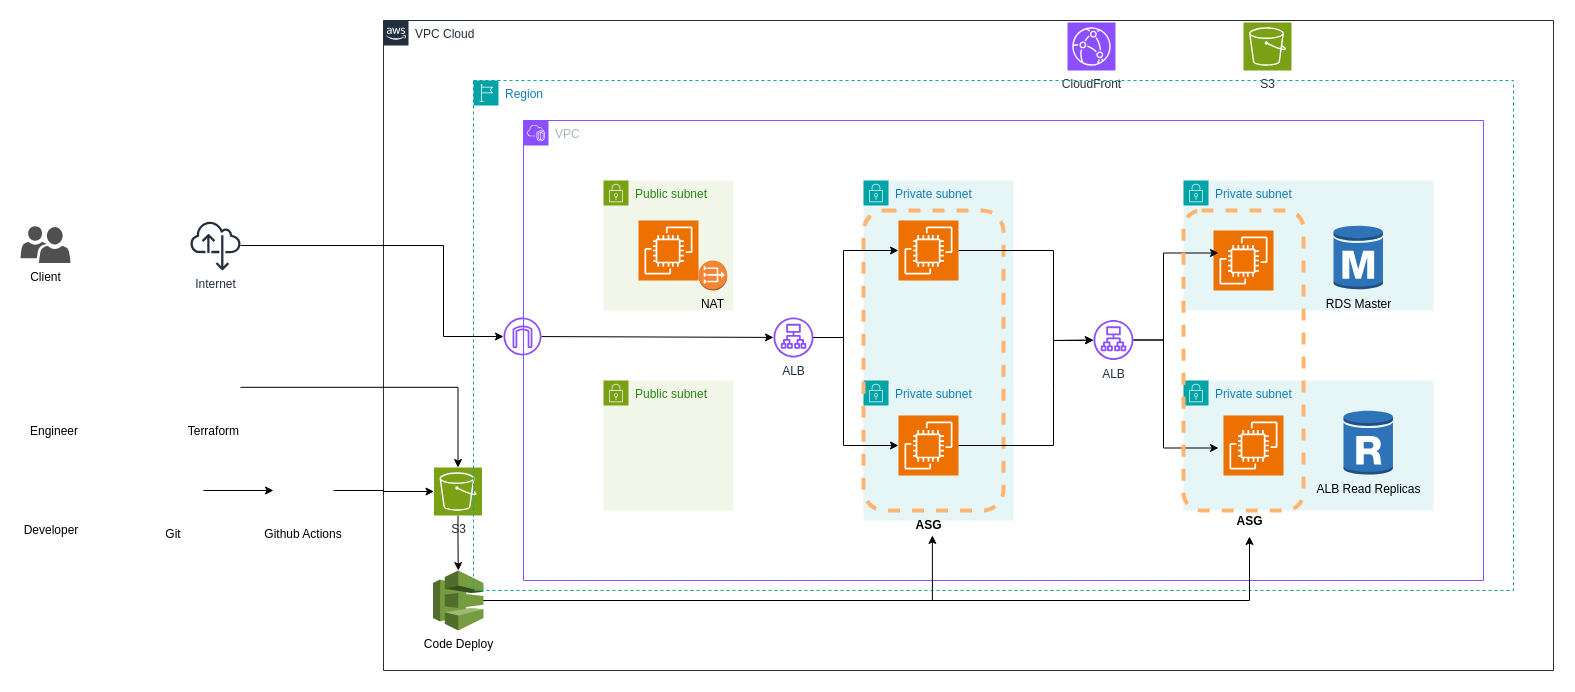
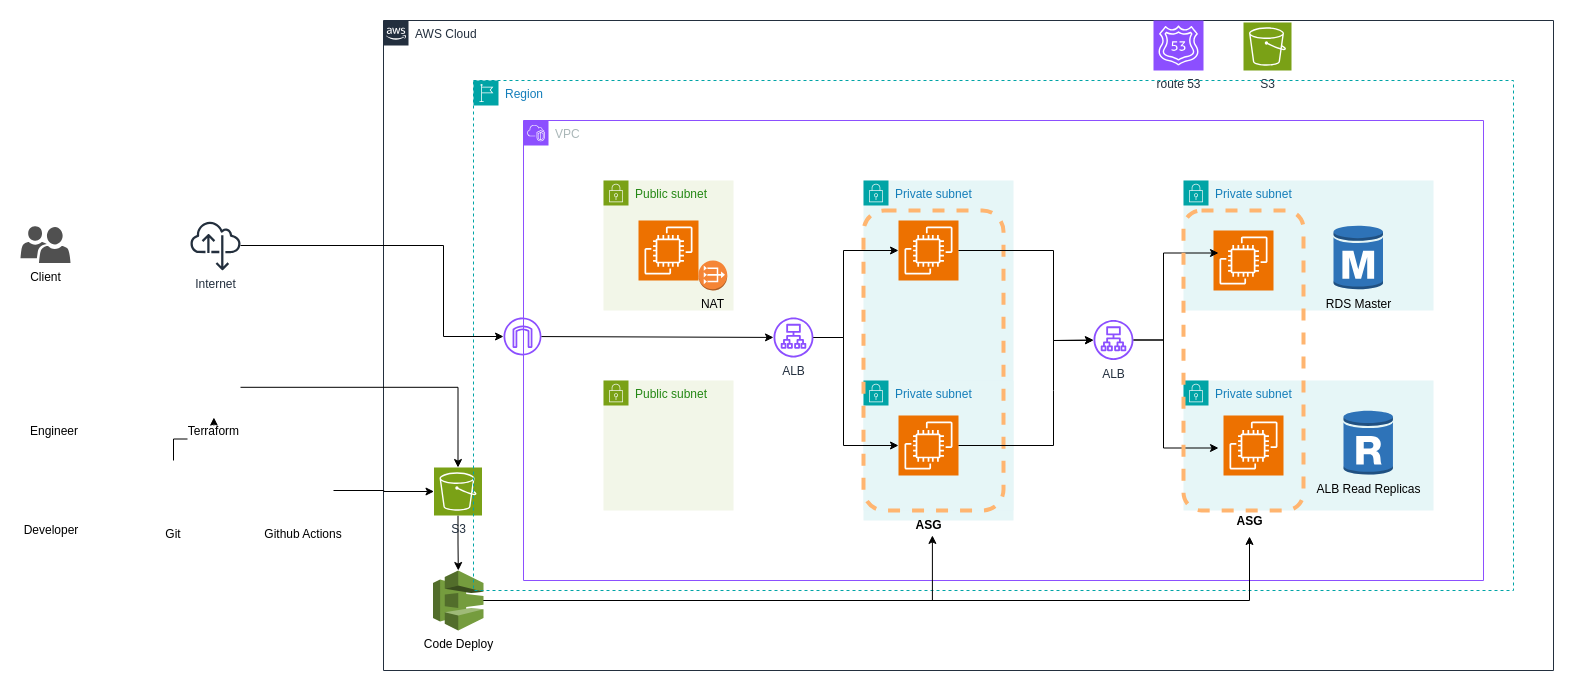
node "VPC Cloud": label "VPC Cloud" -> "AWS Cloud"
node "route 53": added
node "CloudFront": removed
edge "Git" -> "Github Actions": now "Git" -> "Terraform"
